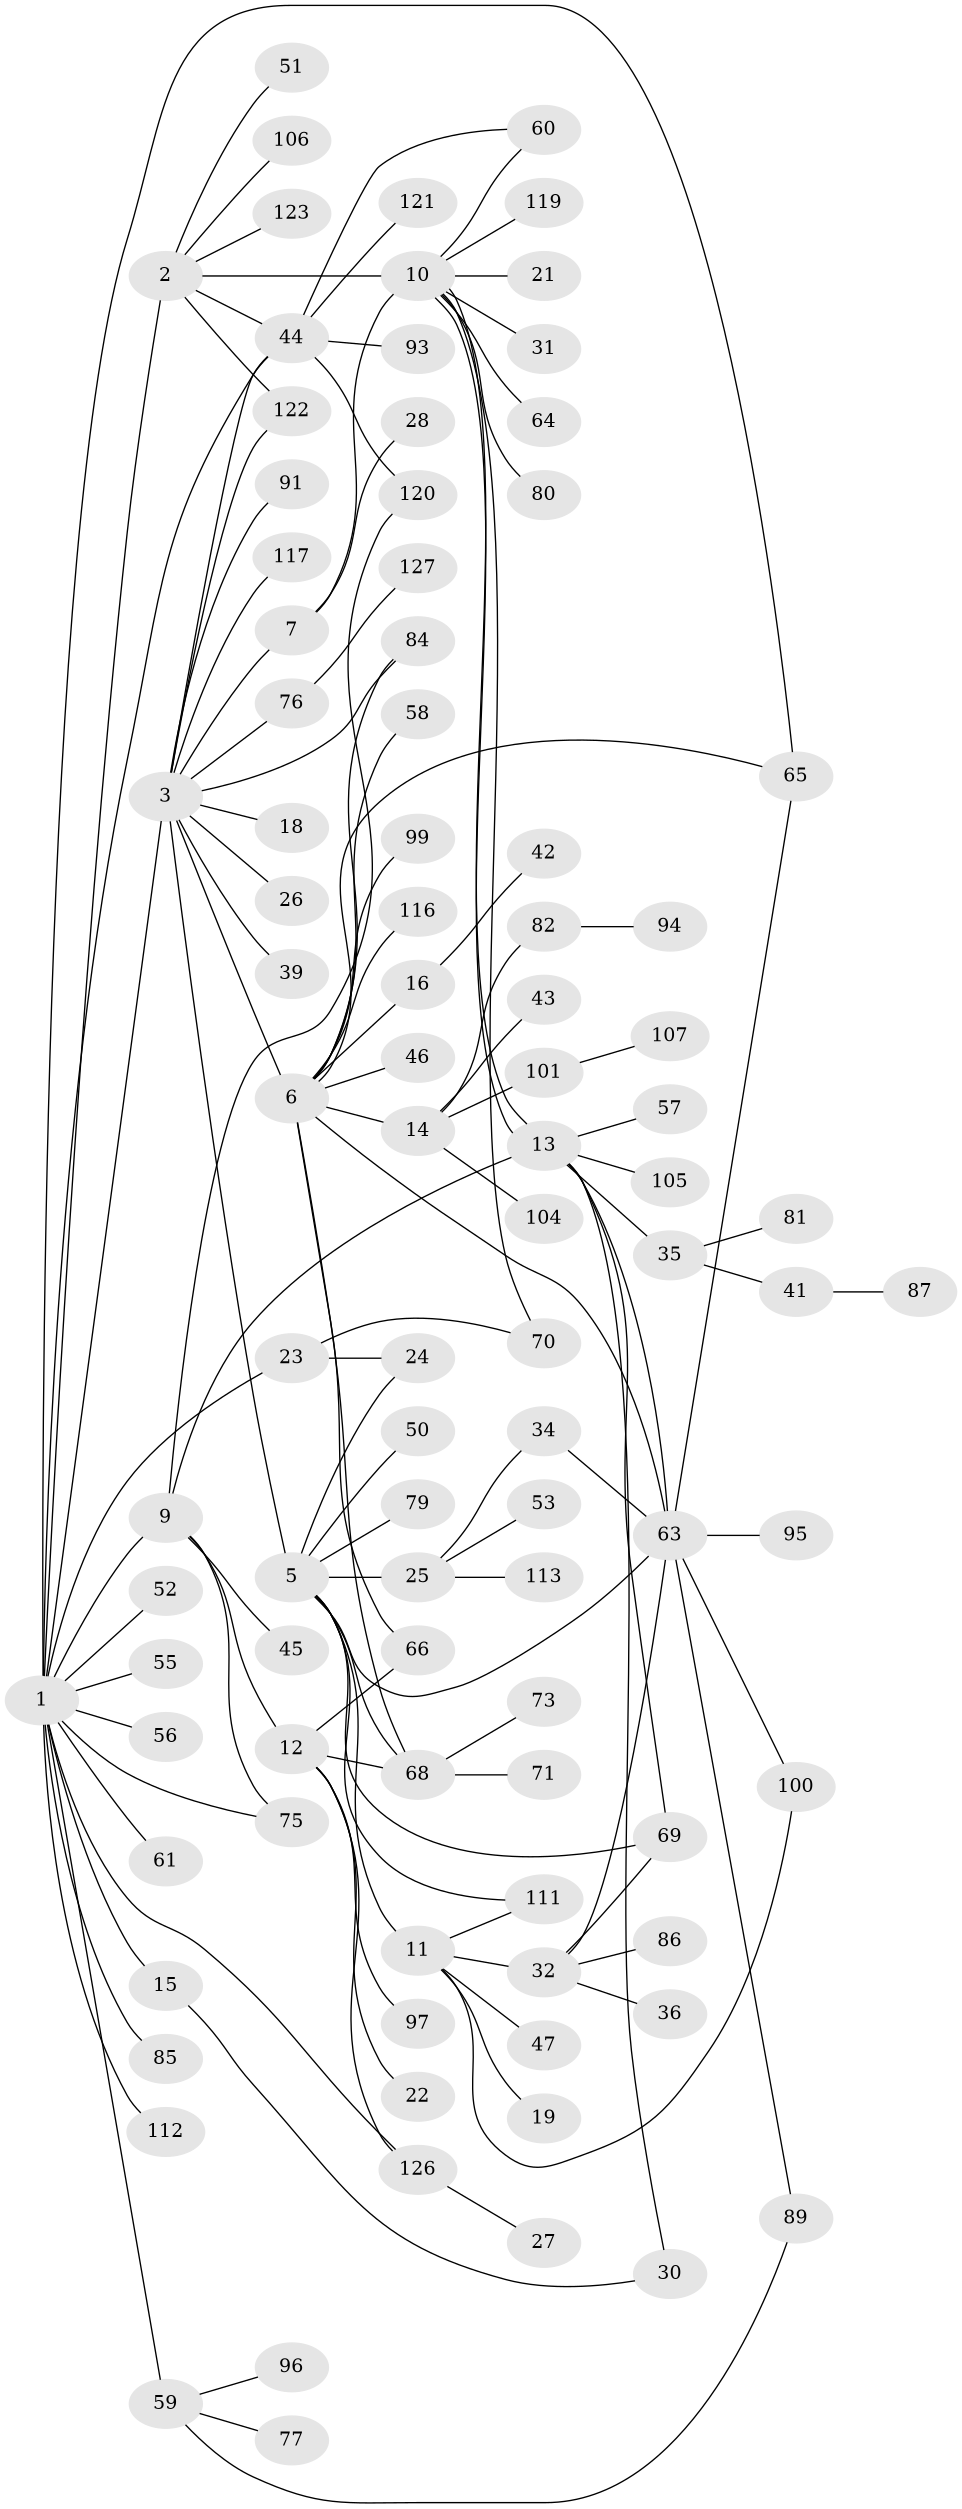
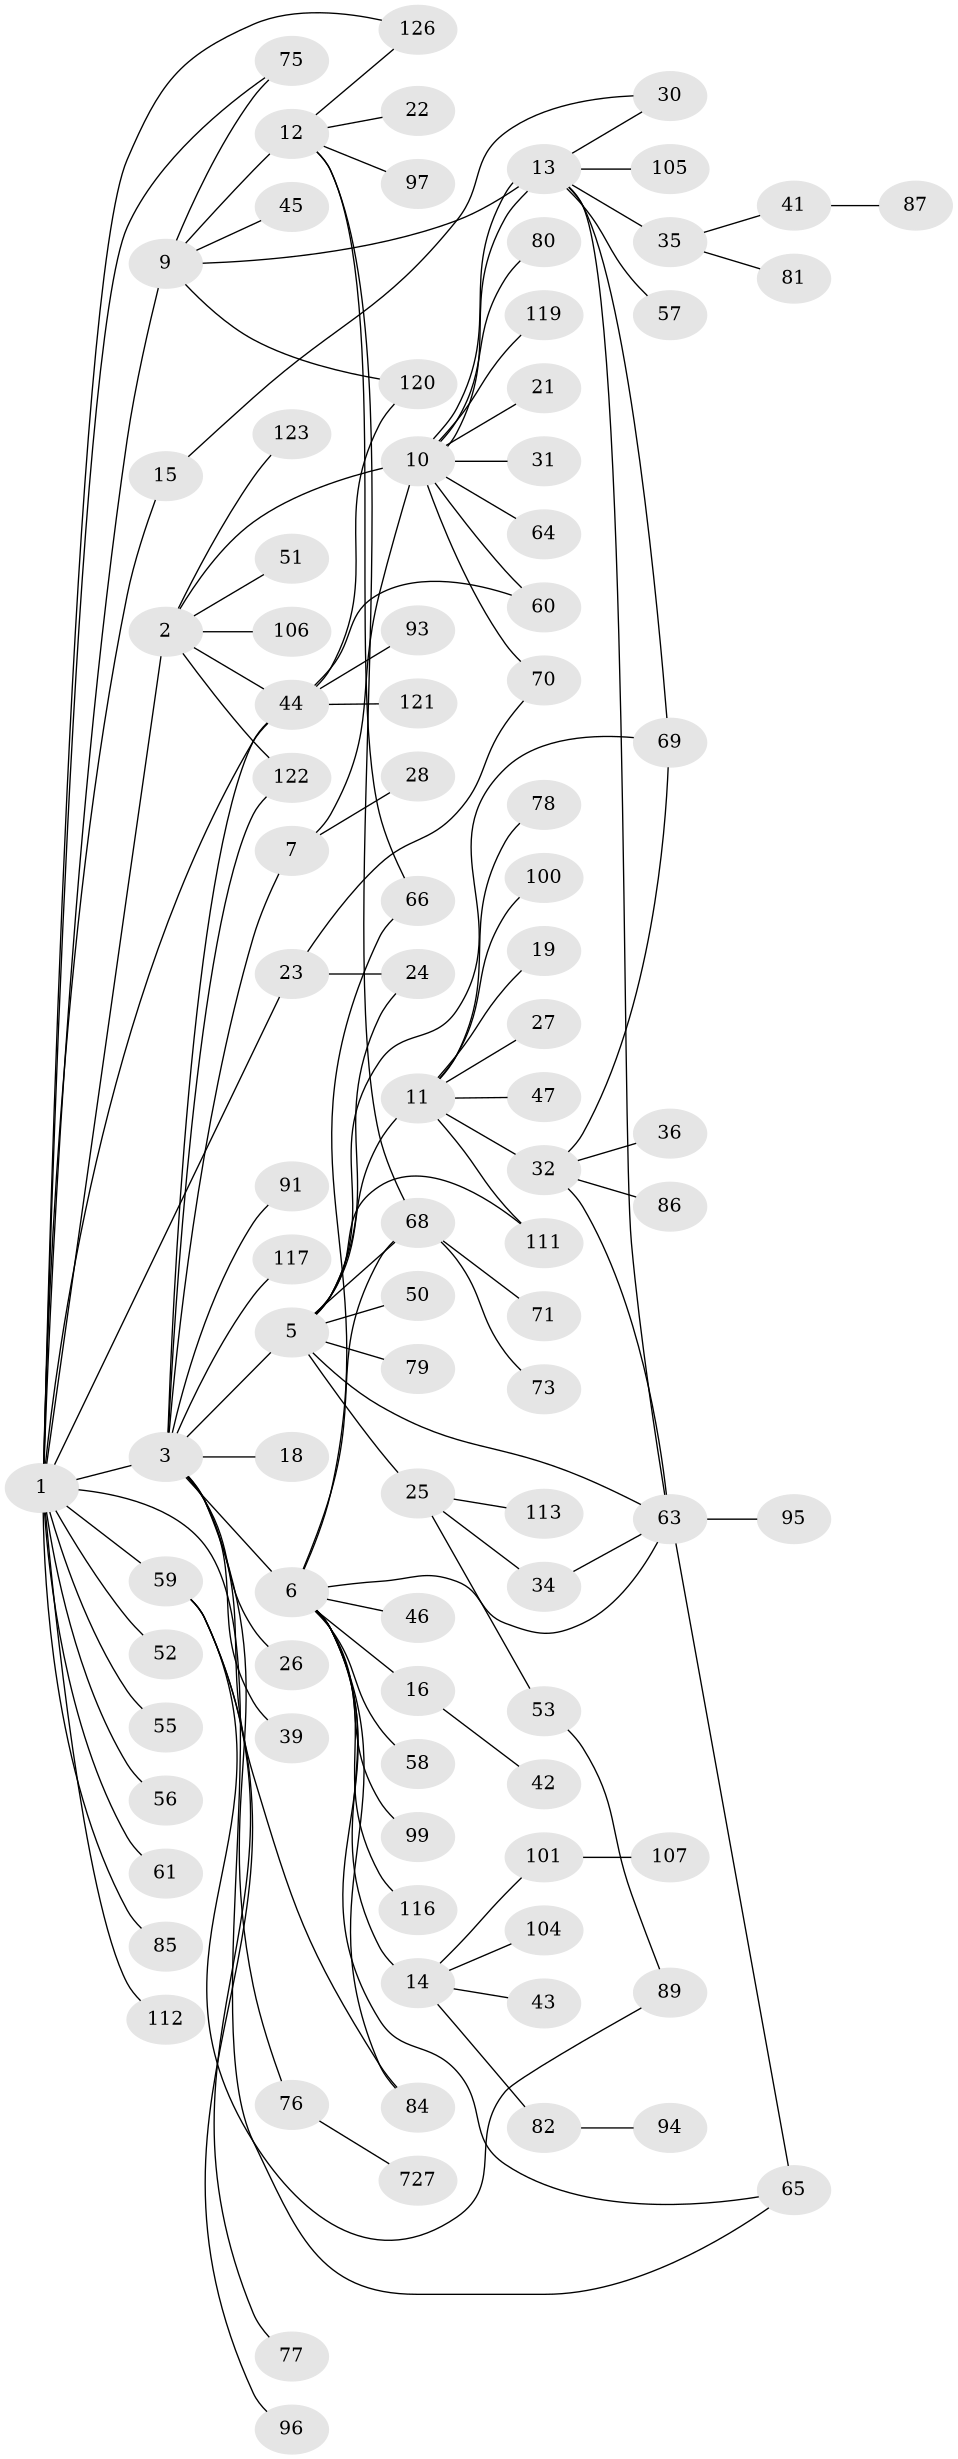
node "127": label "127" -> "727"
node "78": added
edge "63" -- "100": removed
edge "63" -- "89": now "53" -- "89"
edge "126" -- "27": now "11" -- "27"
